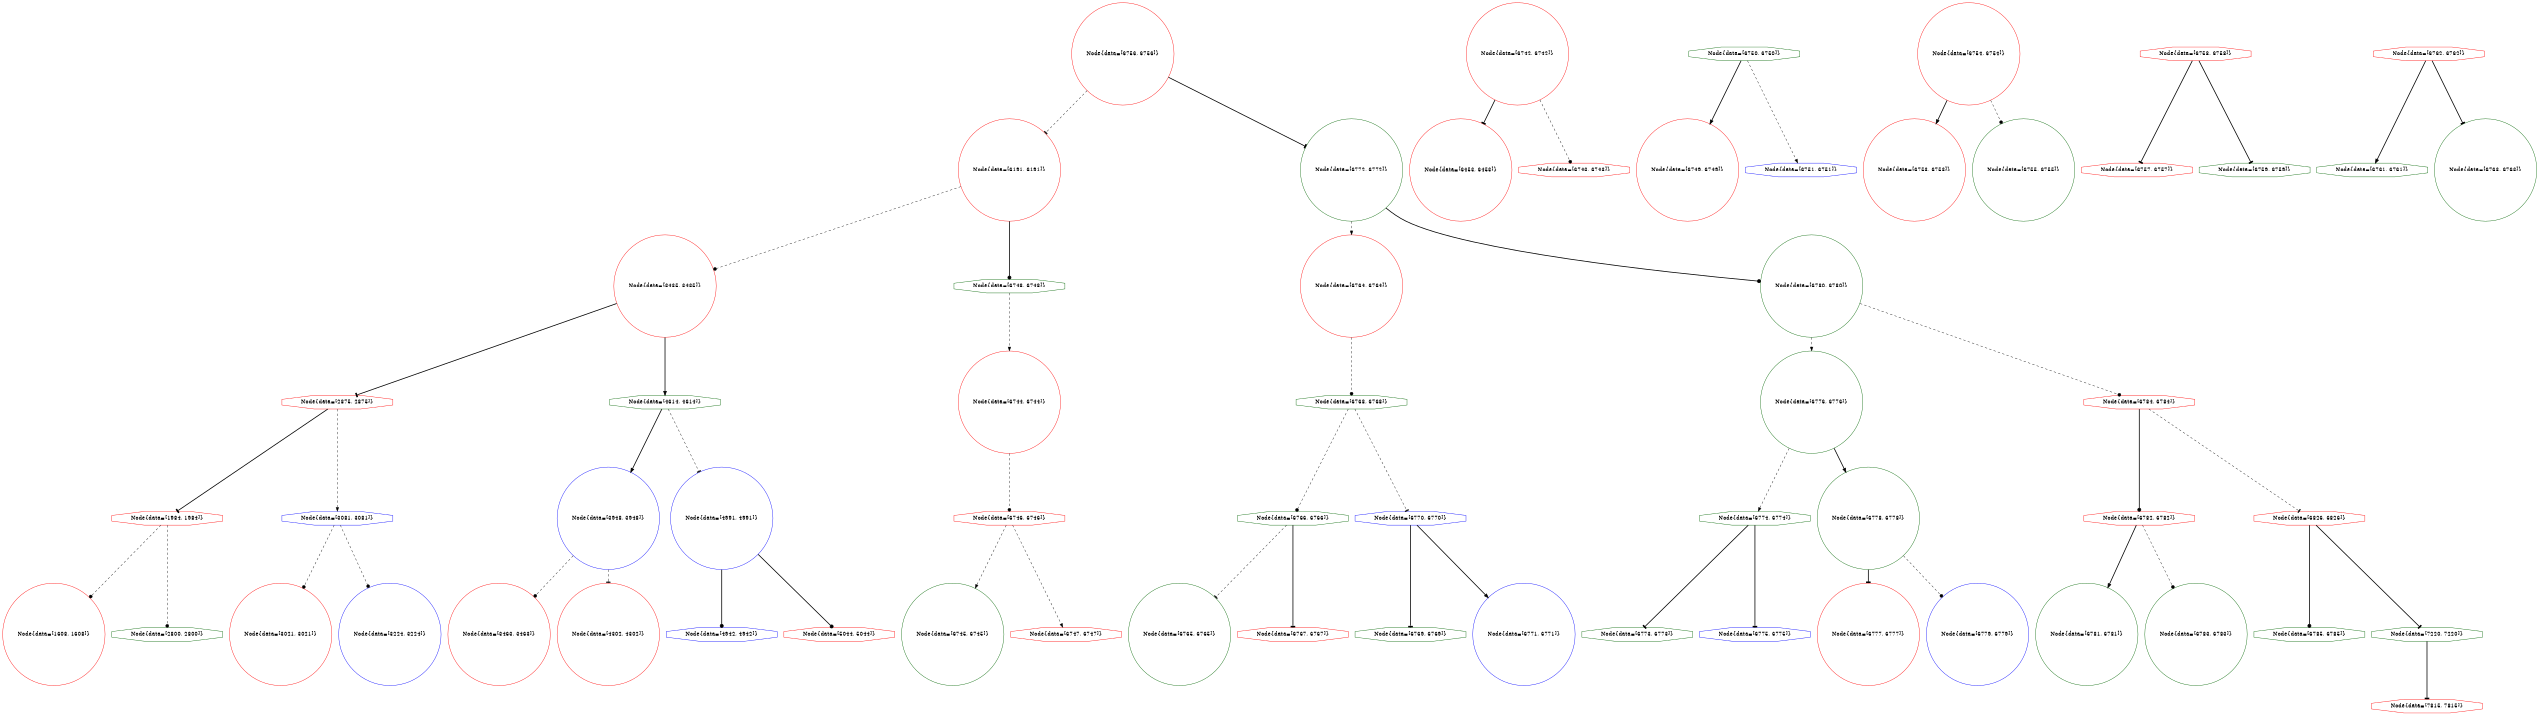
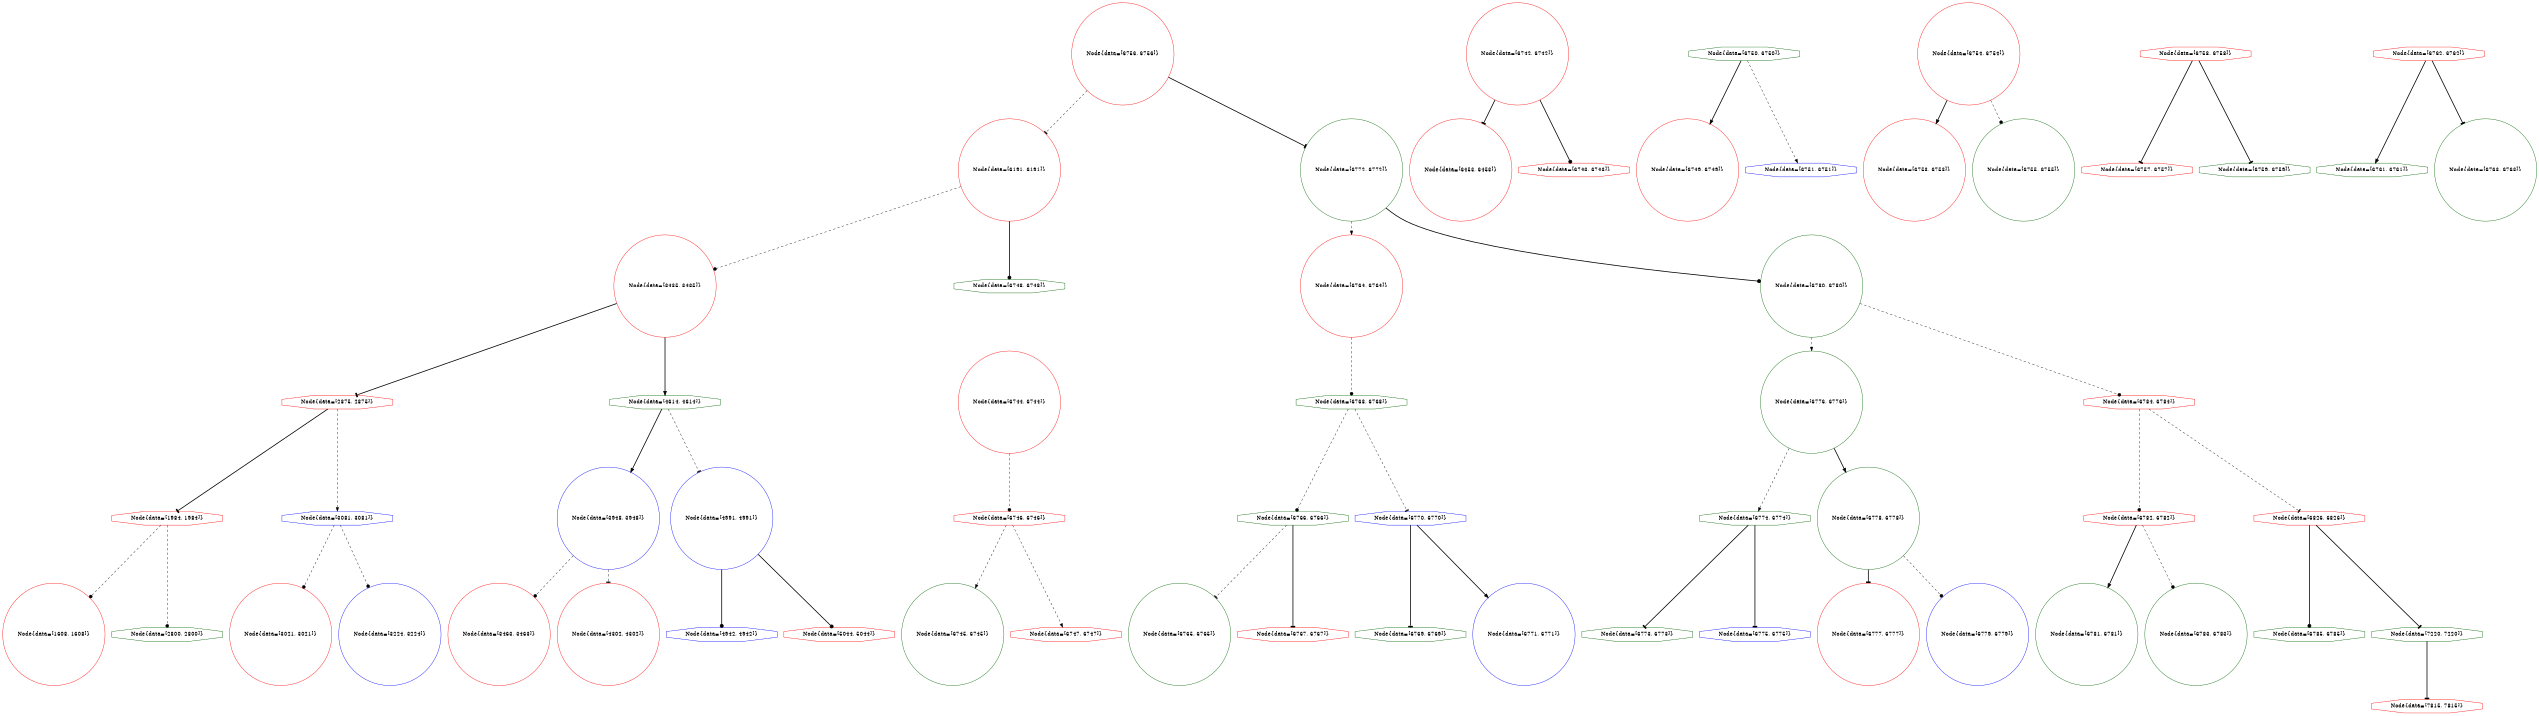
edge "Node{data=[6742, 6742]}" -> "Node{data=[6743, 6743]}": style dashed -> bold
edge "Node{data=[6748, 6748]}" -> "Node{data=[6744, 6744]}": removed
edge "Node{data=[6784, 6784]}" -> "Node{data=[6782, 6782]}": style bold -> dashed
